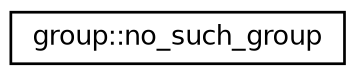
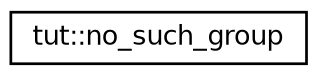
node "group::no_such_group": label "group::no_such_group" -> "tut::no_such_group"
